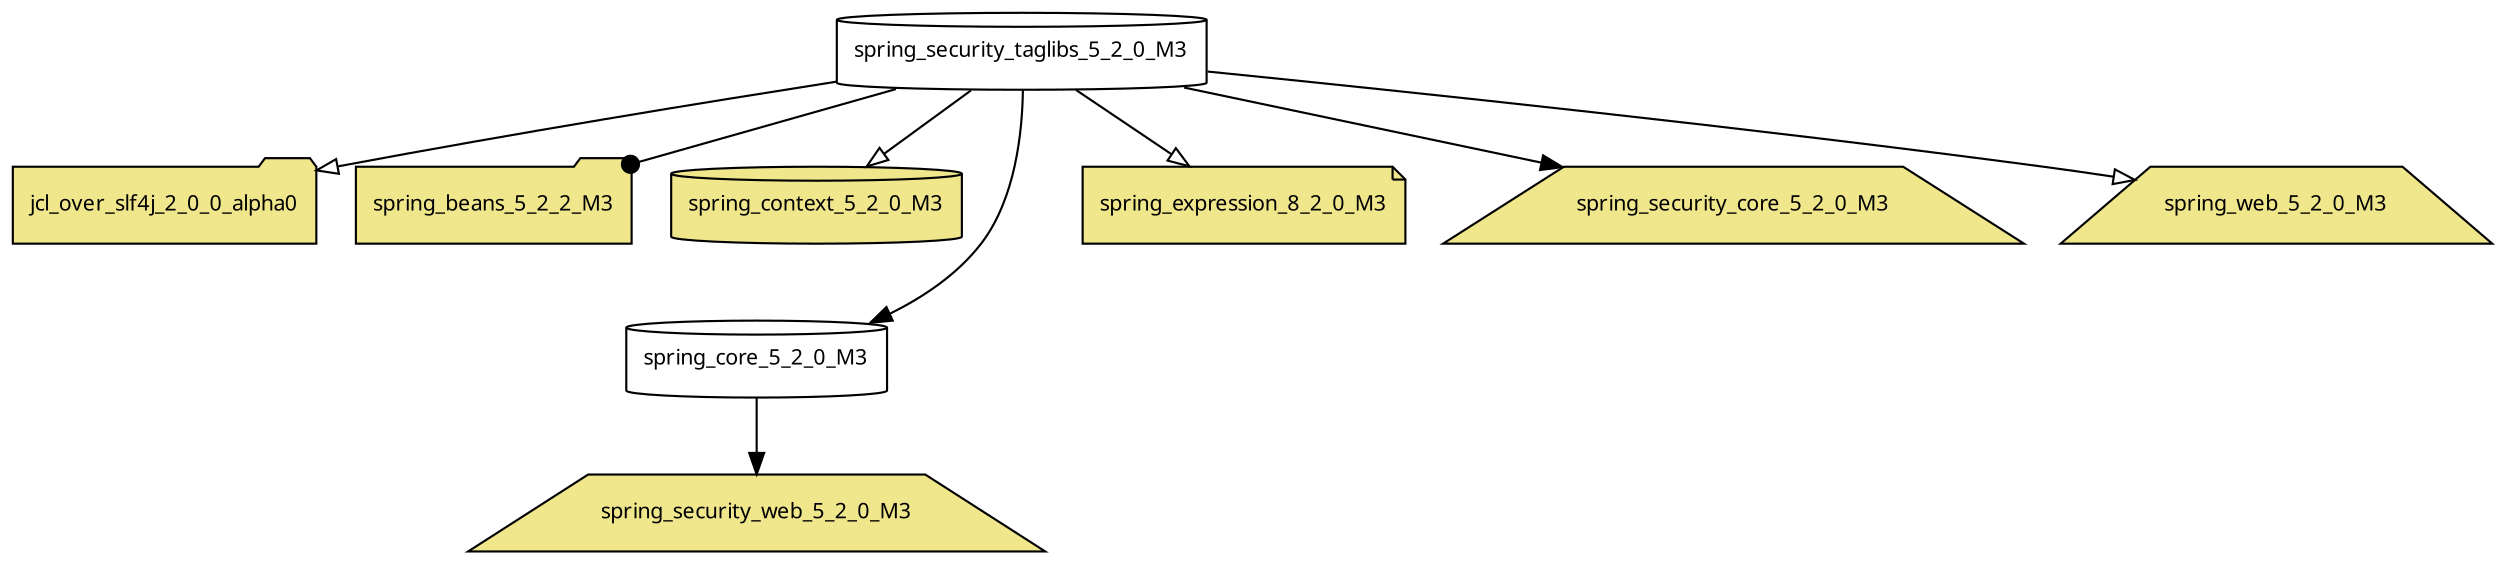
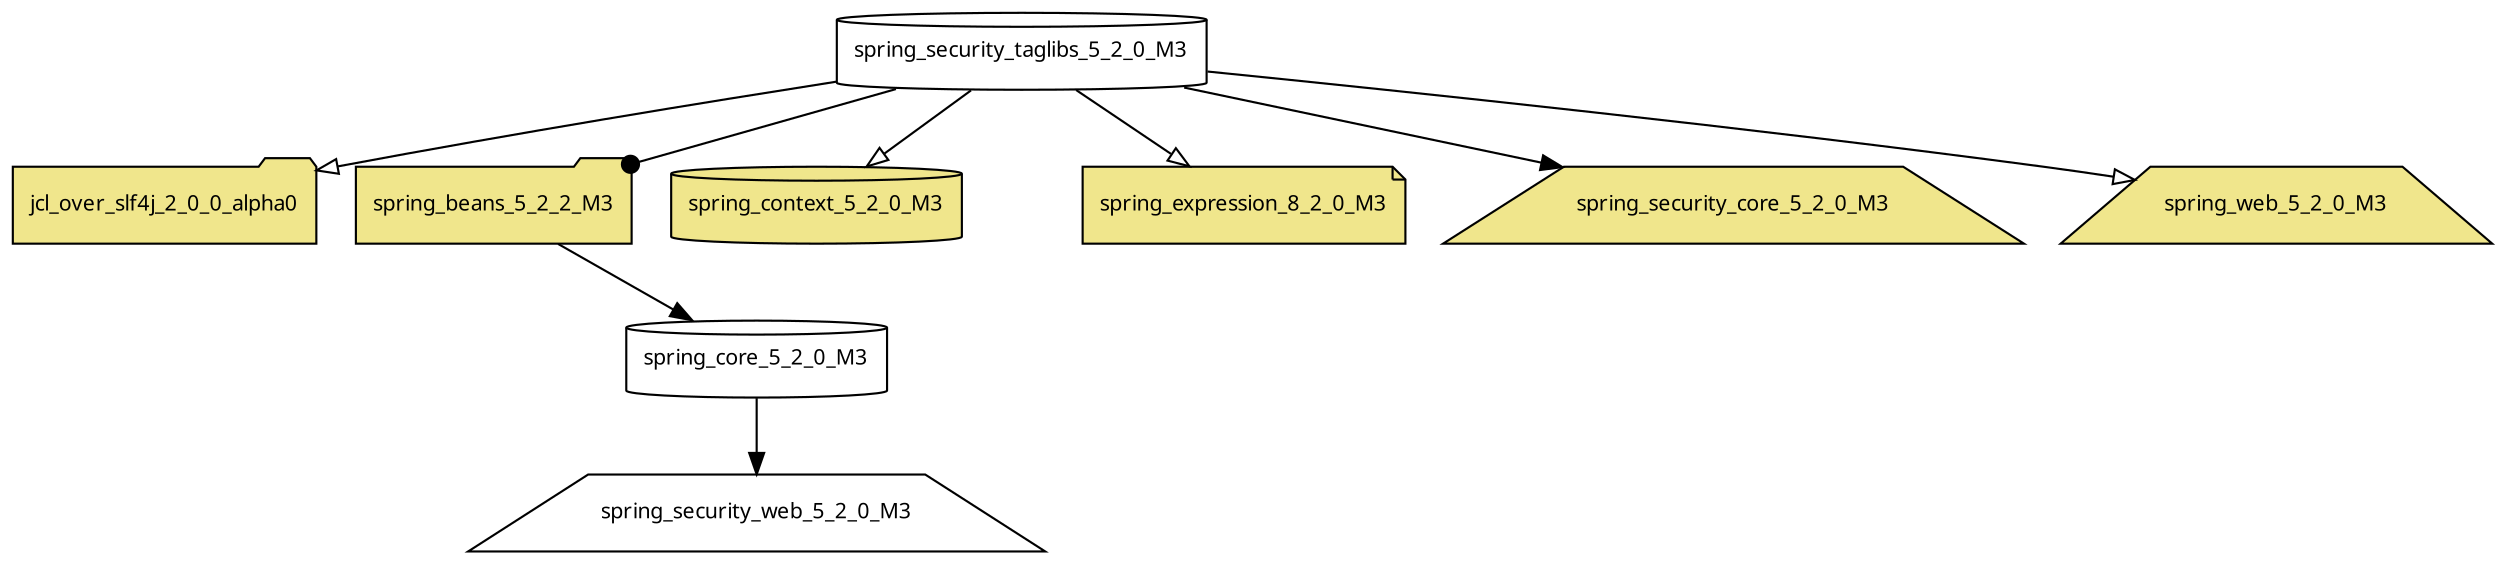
edge "spring_security_taglibs_5_2_0_M3" -> "spring_core_5_2_0_M3": now "spring_beans_5_2_2_M3" -> "spring_core_5_2_0_M3"
node "spring_security_web_5_2_0_M3": fillcolor khaki -> white
